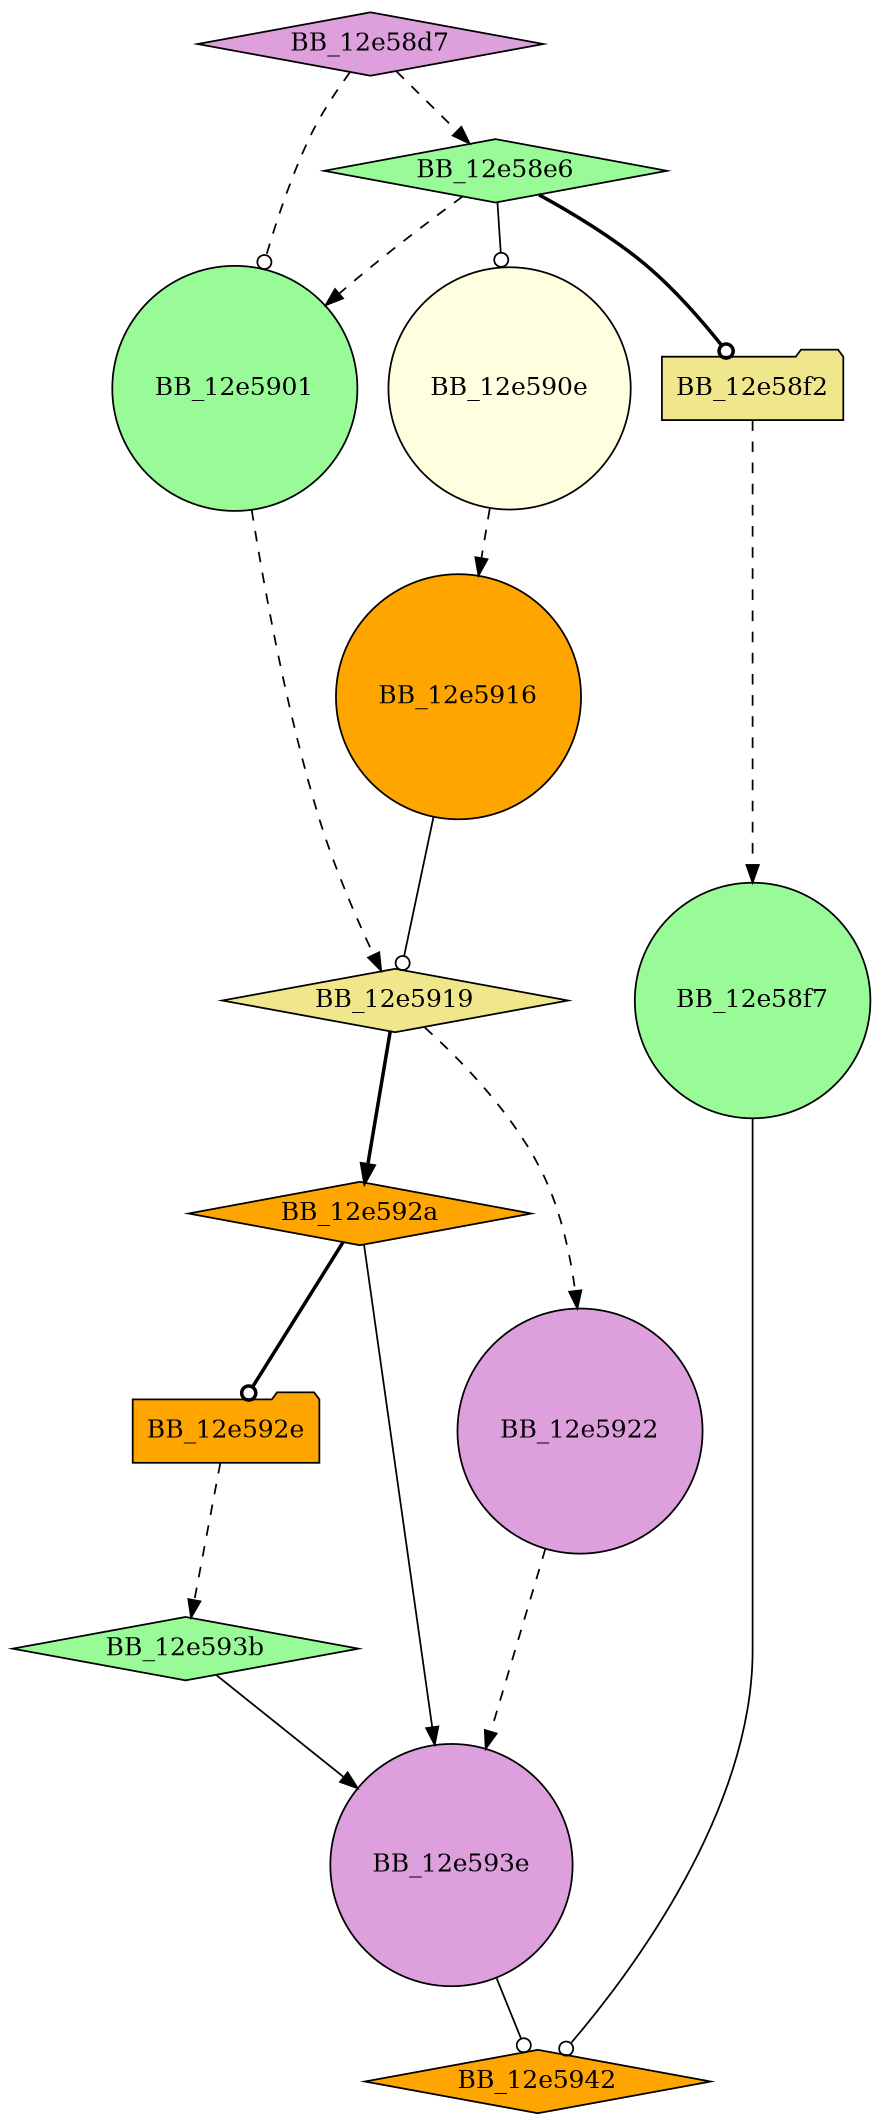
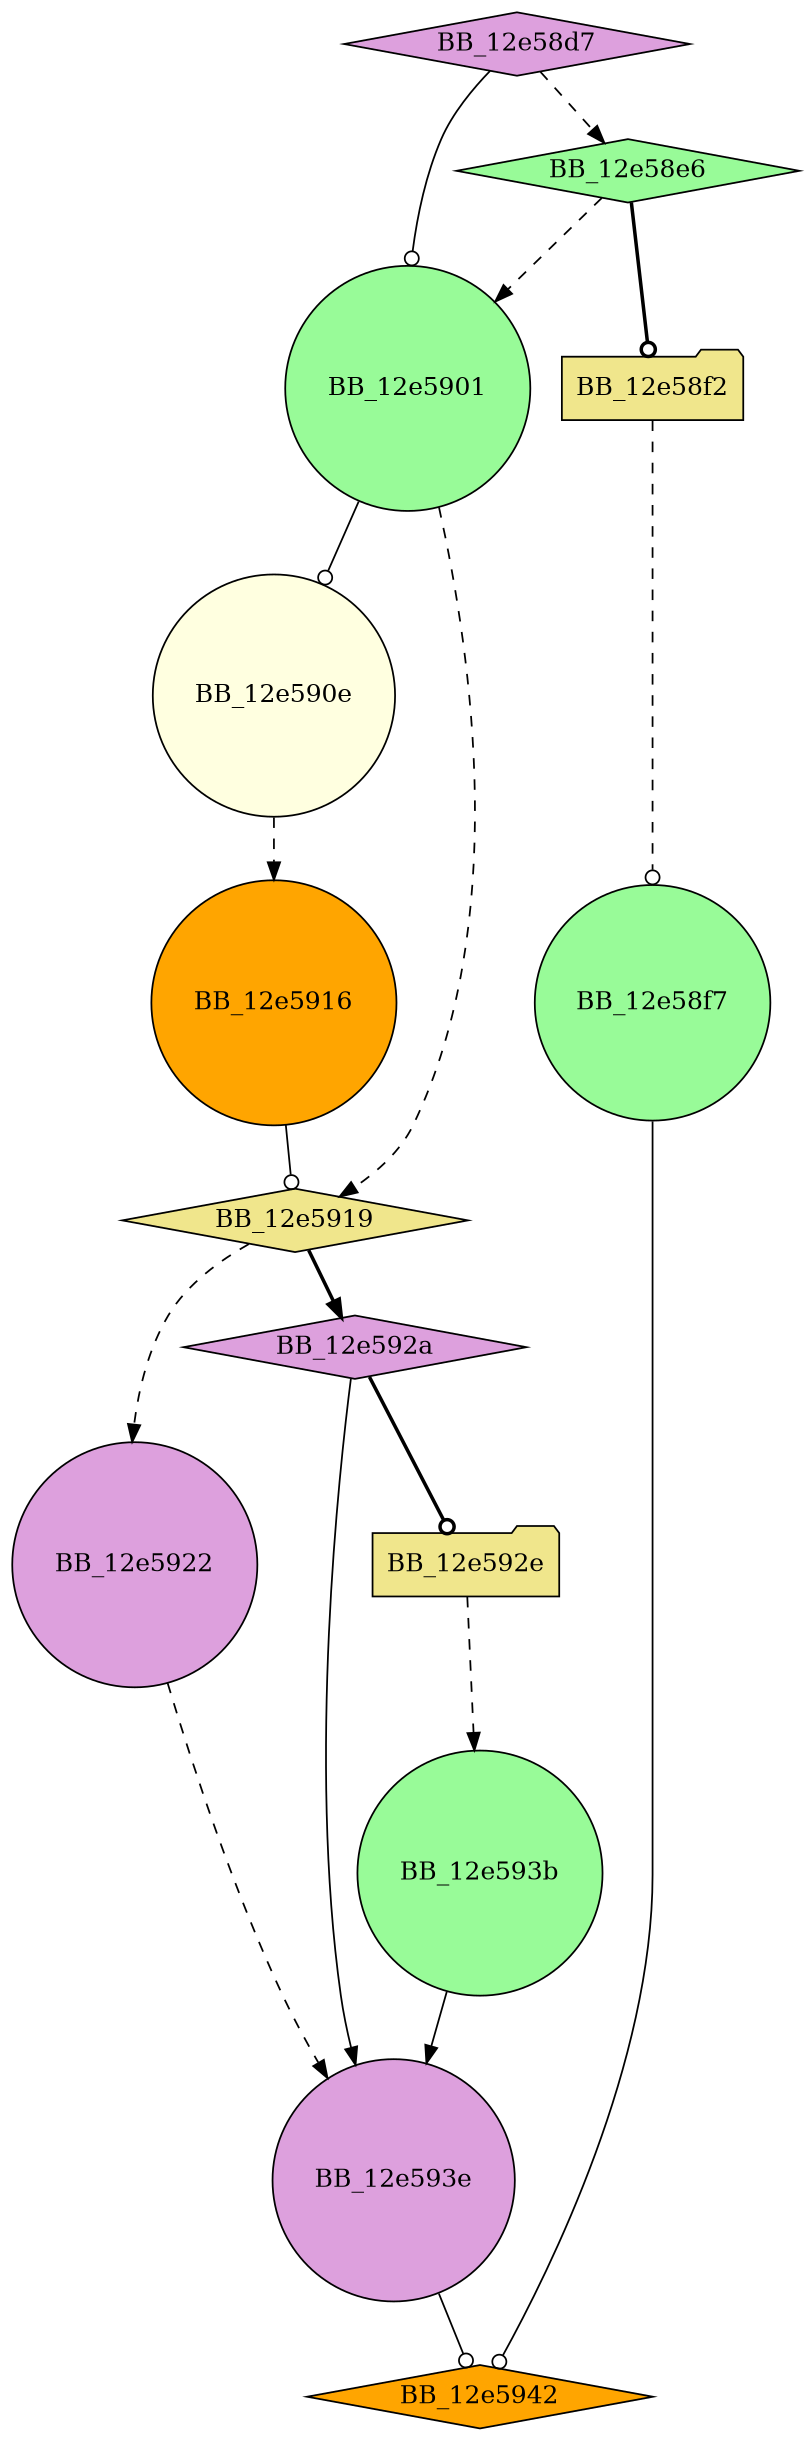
edge "BB_12e58d7" -> "BB_12e5901": style dashed -> solid
edge "BB_12e58e6" -> "BB_12e590e": now "BB_12e5901" -> "BB_12e590e"
edge "BB_12e58f2" -> "BB_12e58f7": arrowhead normal -> odot
node "BB_12e592a": fillcolor orange -> plum
node "BB_12e592e": fillcolor orange -> khaki
node "BB_12e593b": shape diamond -> circle
